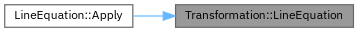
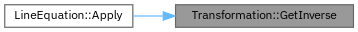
node "Transformation::LineEquation": label "Transformation::LineEquation" -> "Transformation::GetInverse"
